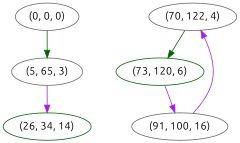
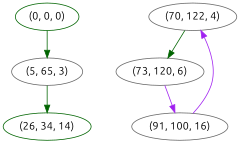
node "(0, 0, 0)": color gray40 -> darkgreen
node "(73, 120, 6)": color darkgreen -> gray40
edge "(5, 65, 3)" -> "(26, 34, 14)": color purple -> darkgreen
